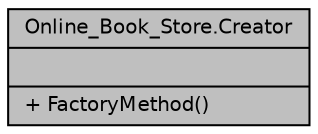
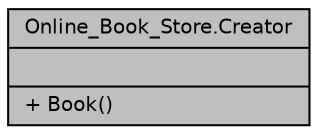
node "Online_Book_Store.Creator": text "+ FactoryMethod()" -> "+ Book()"
